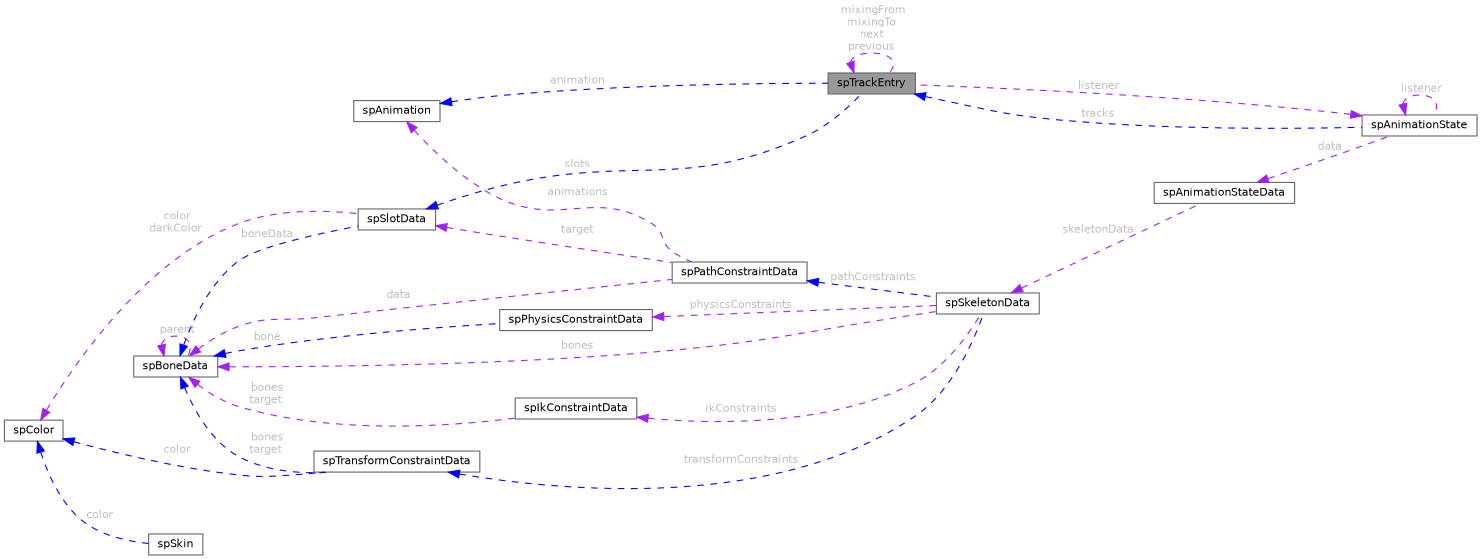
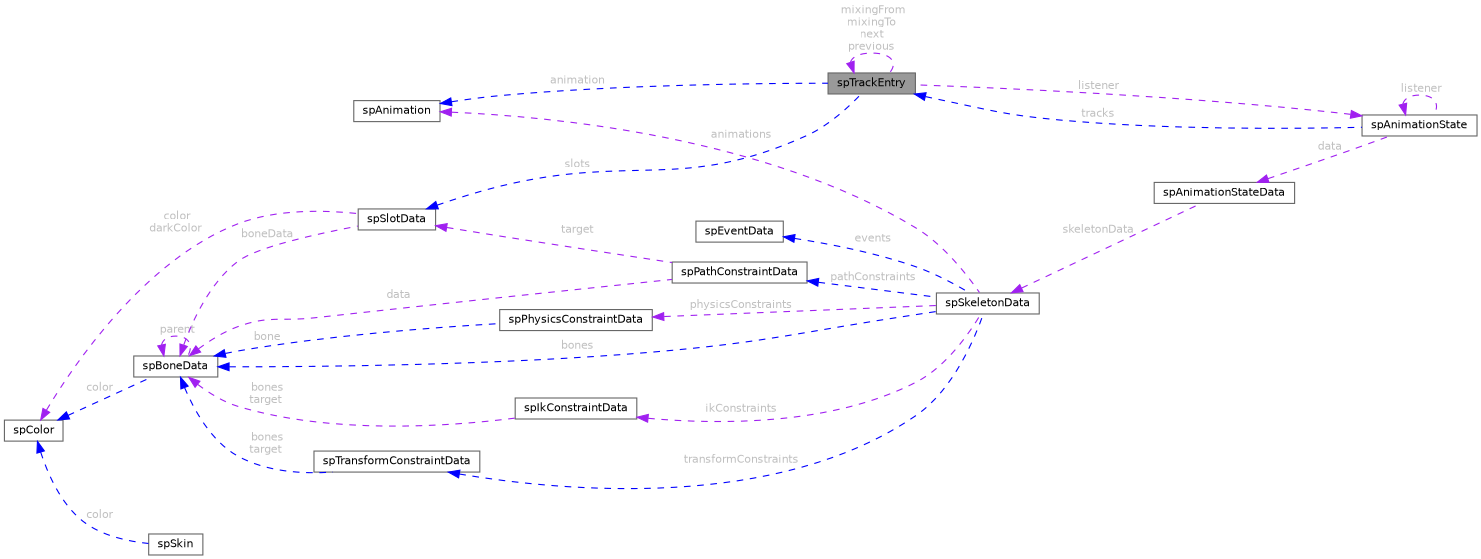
edge "spPathConstraintData" -> "spAnimation": now "spSkeletonData" -> "spAnimation"
node "spEventData": added
edge "spSlotData" -> "spBoneData": color blue -> purple
edge "spSkeletonData" -> "spBoneData": color purple -> blue
edge "spTransformConstraintData" -> "spColor": now "spBoneData" -> "spColor"
